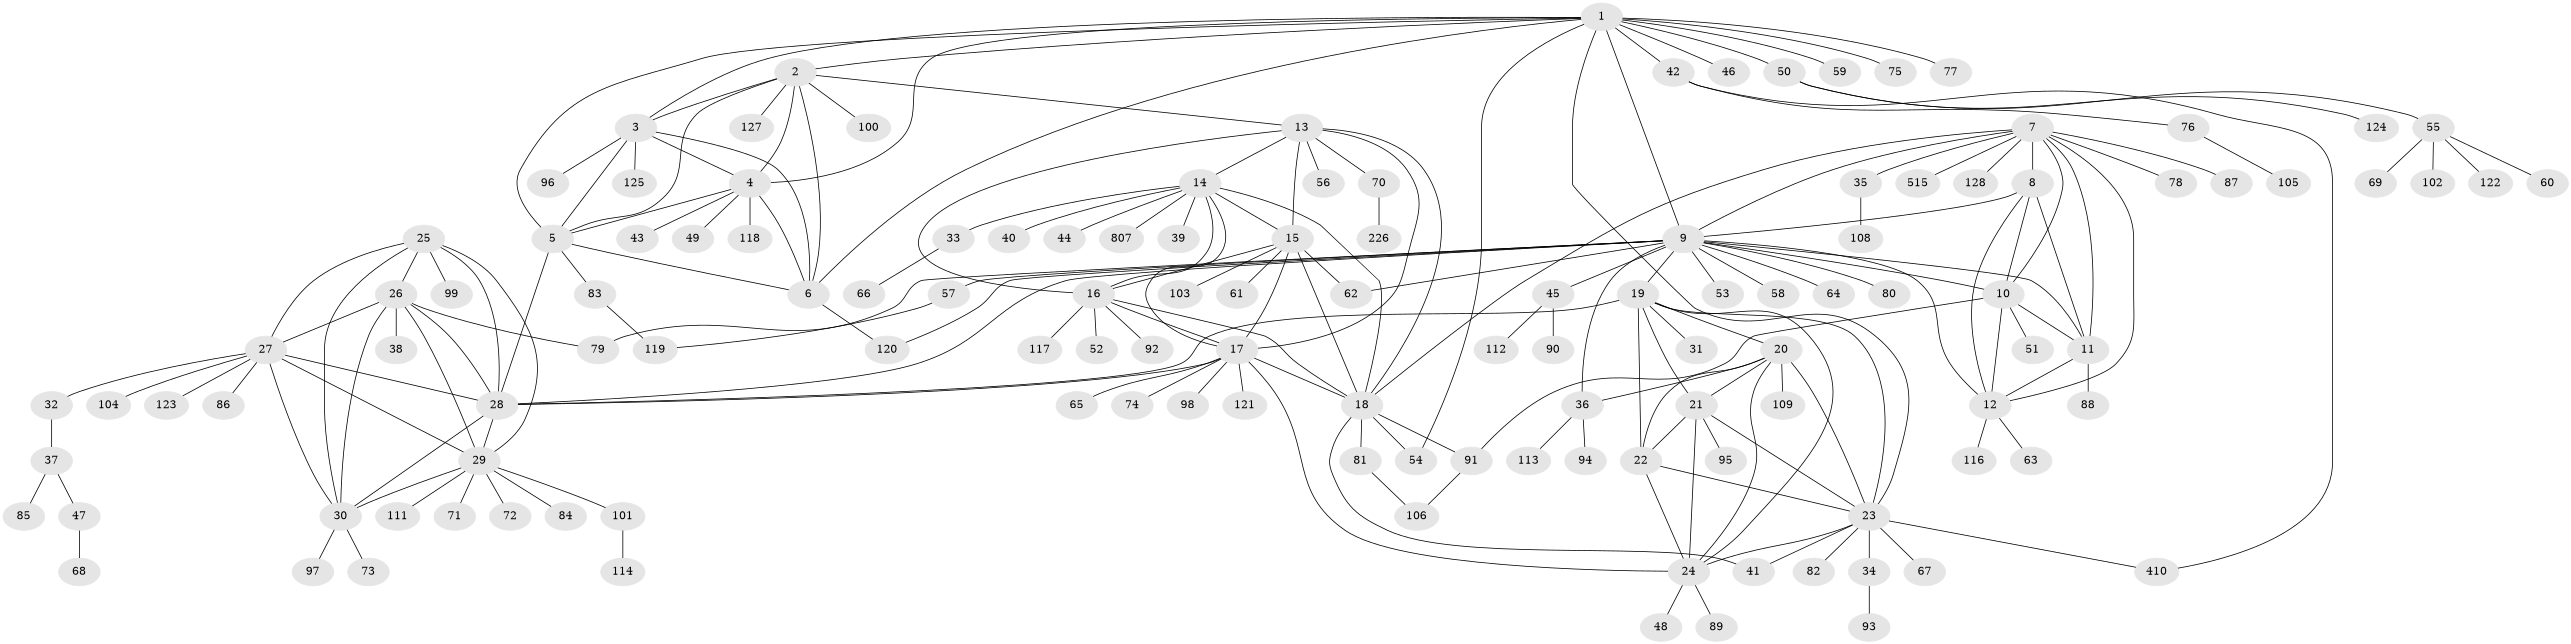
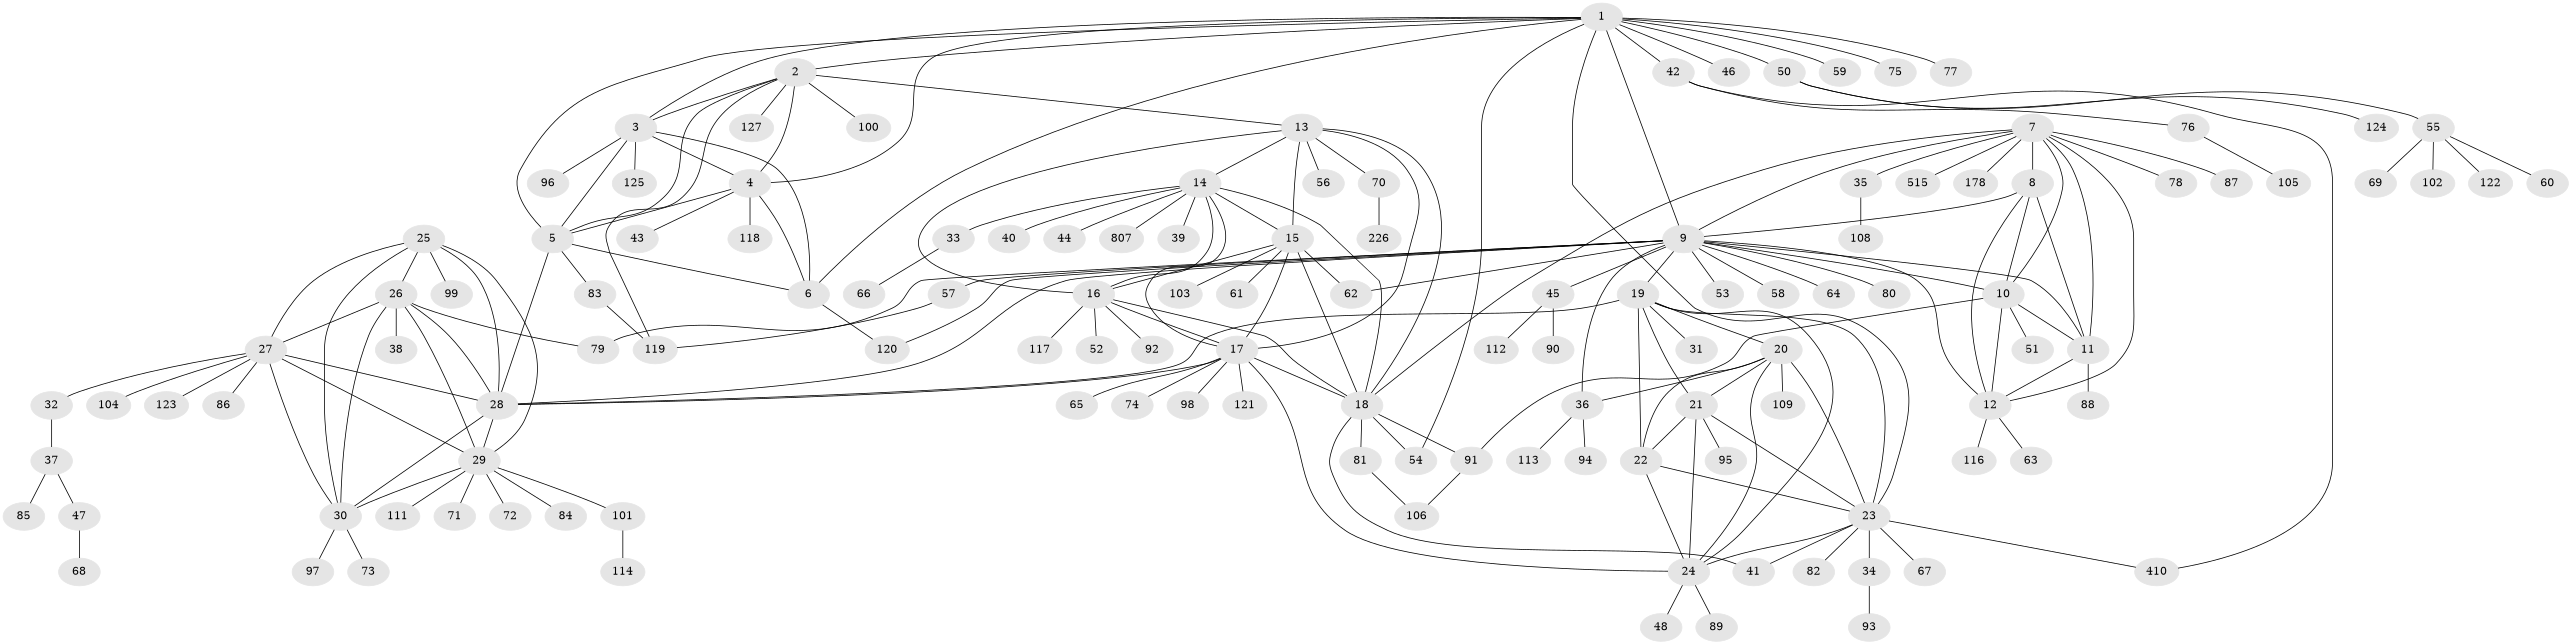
edge "2" -- "6": now "2" -- "119"
node "128": label "128" -> "178"
node "49": removed
